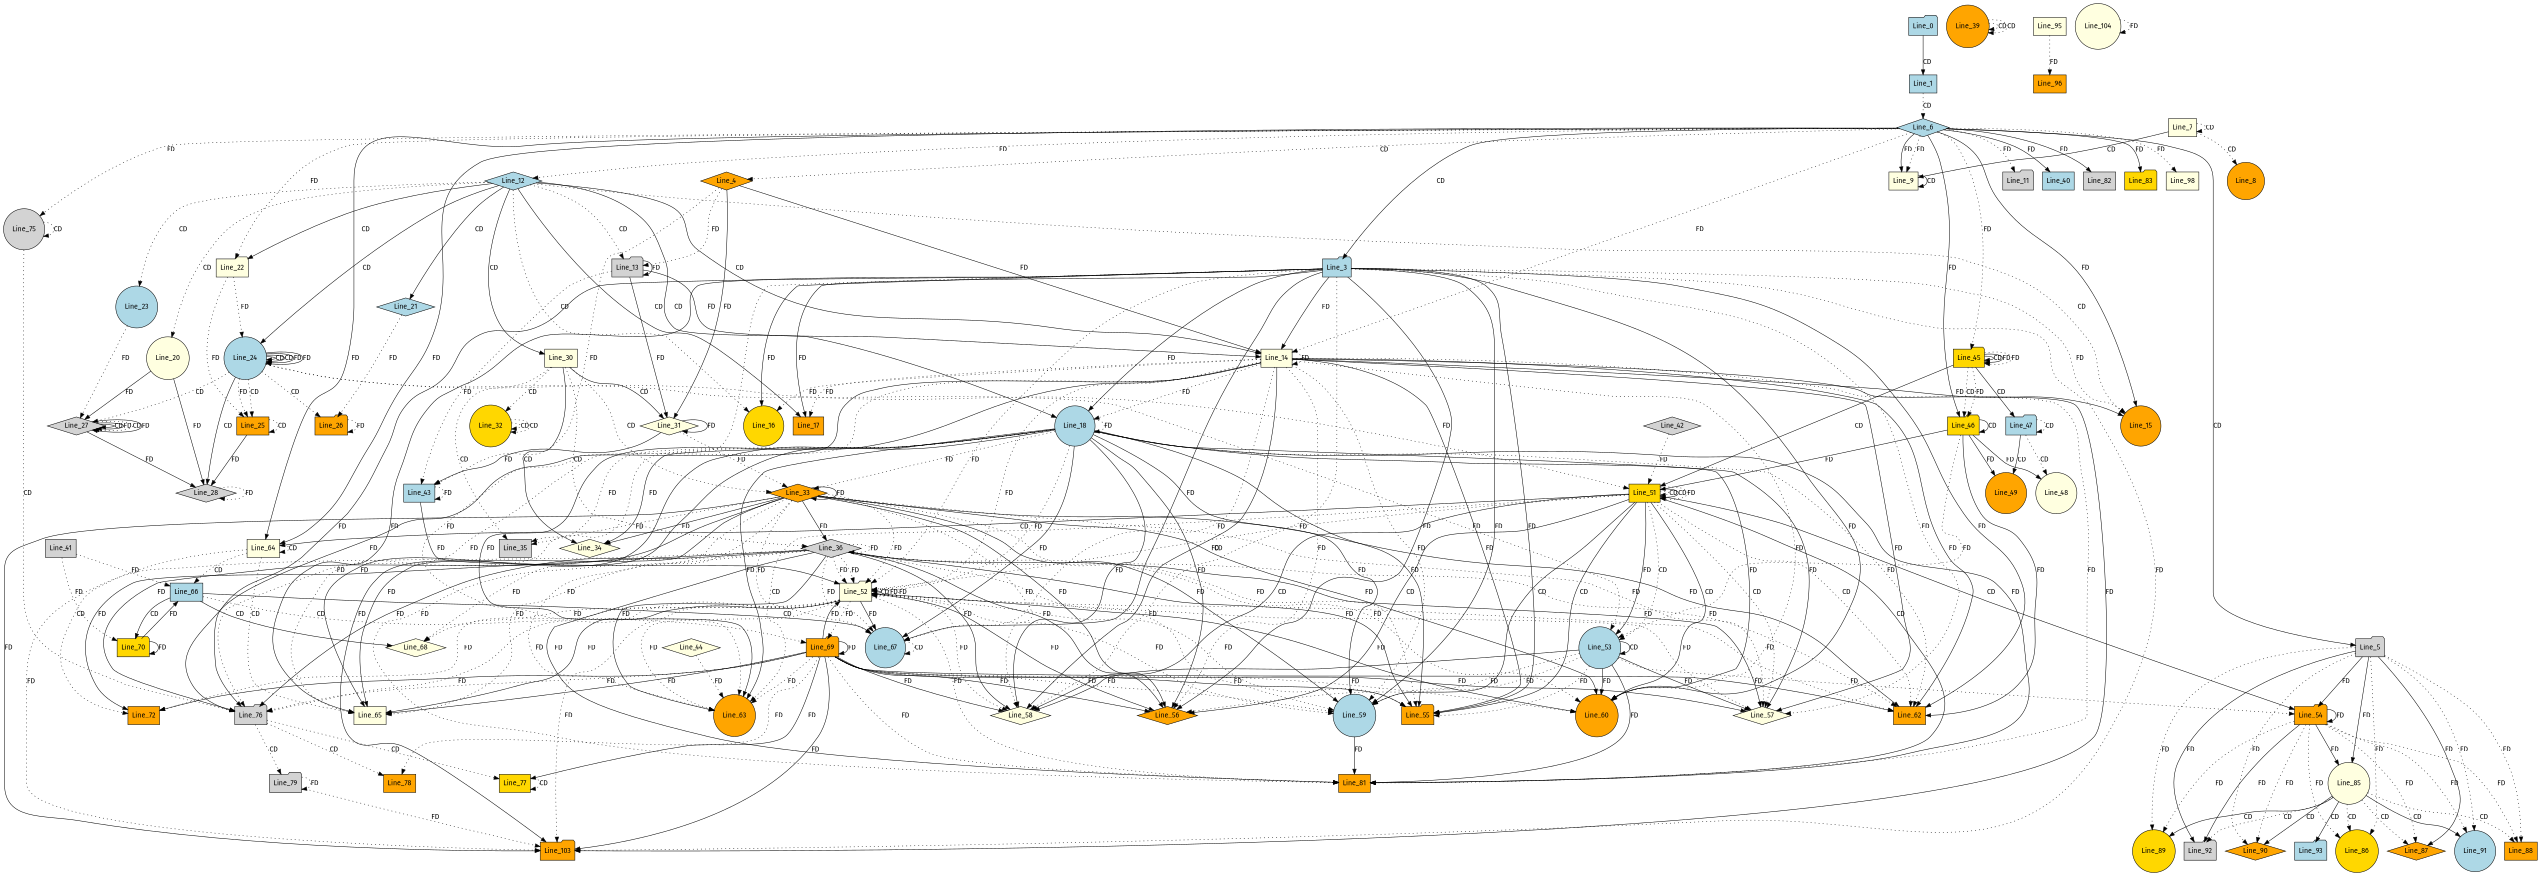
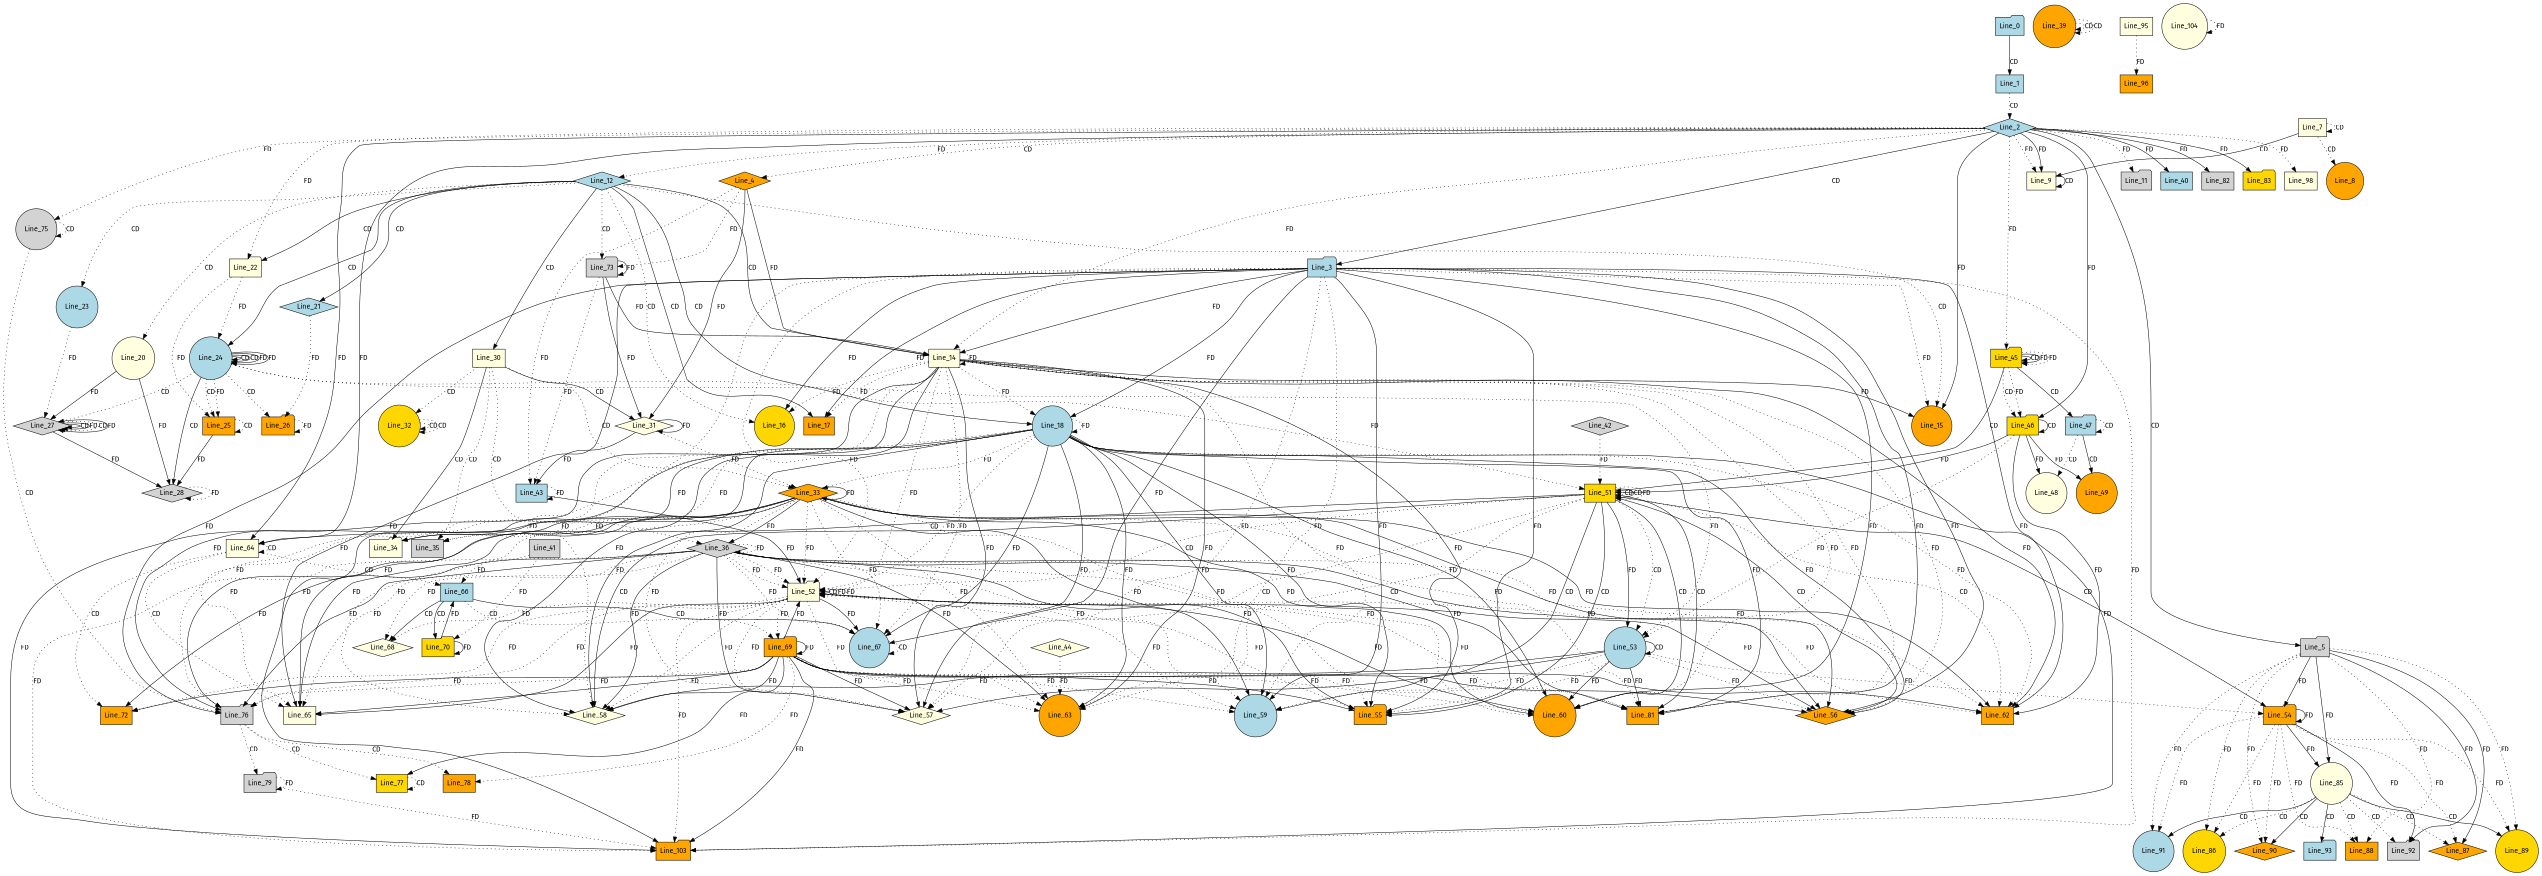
node "Line_6": label "Line_6" -> "Line_2"
node "Line_13": label "Line_13" -> "Line_73"
node "Line_34": shape diamond -> folder
edge "Line_59" -> "Line_81": now "Line_3" -> "Line_81"
